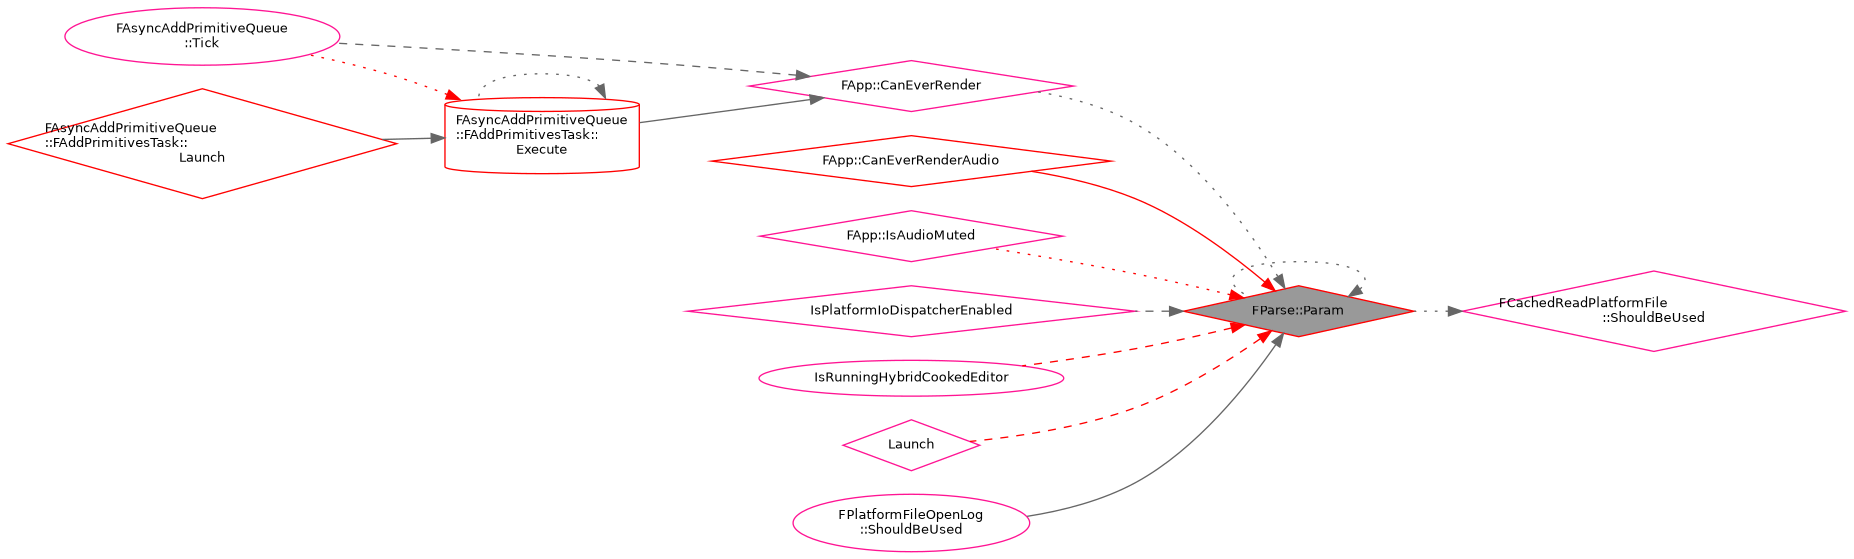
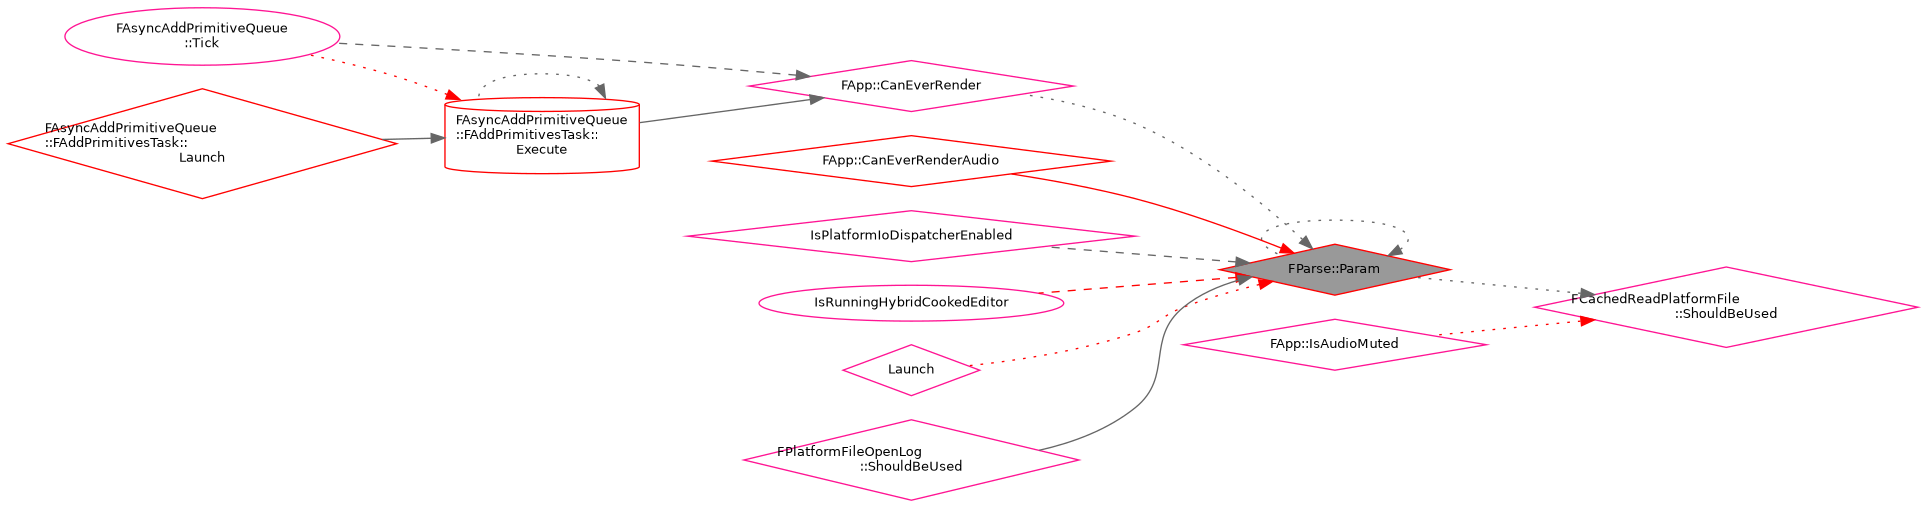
edge "FApp::IsAudioMuted" -> "FParse::Param": now "FApp::IsAudioMuted" -> "FCachedReadPlatformFile ::ShouldBeUsed"
edge "Launch" -> "FParse::Param": style dashed -> dotted
node "FPlatformFileOpenLog ::ShouldBeUsed": shape ellipse -> diamond
